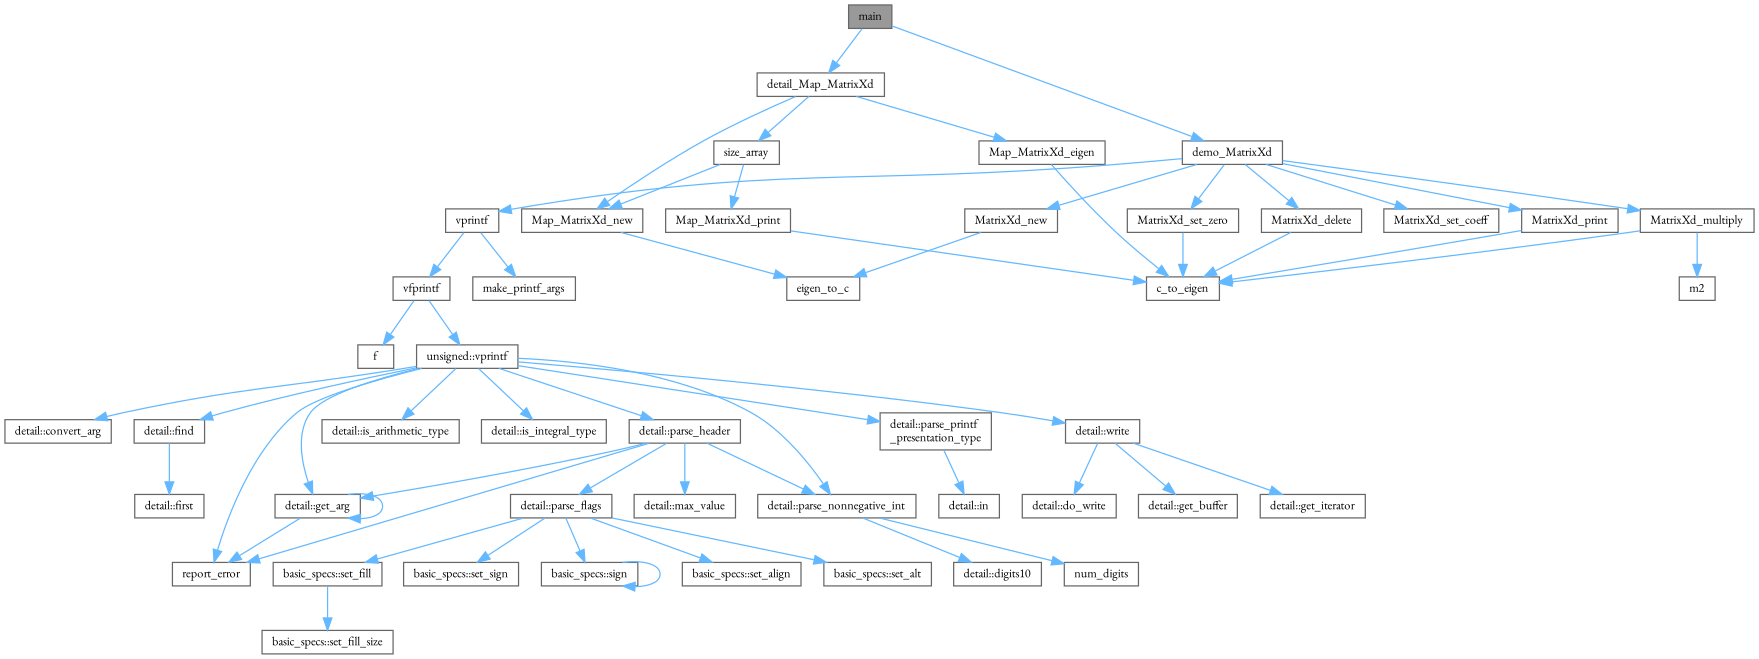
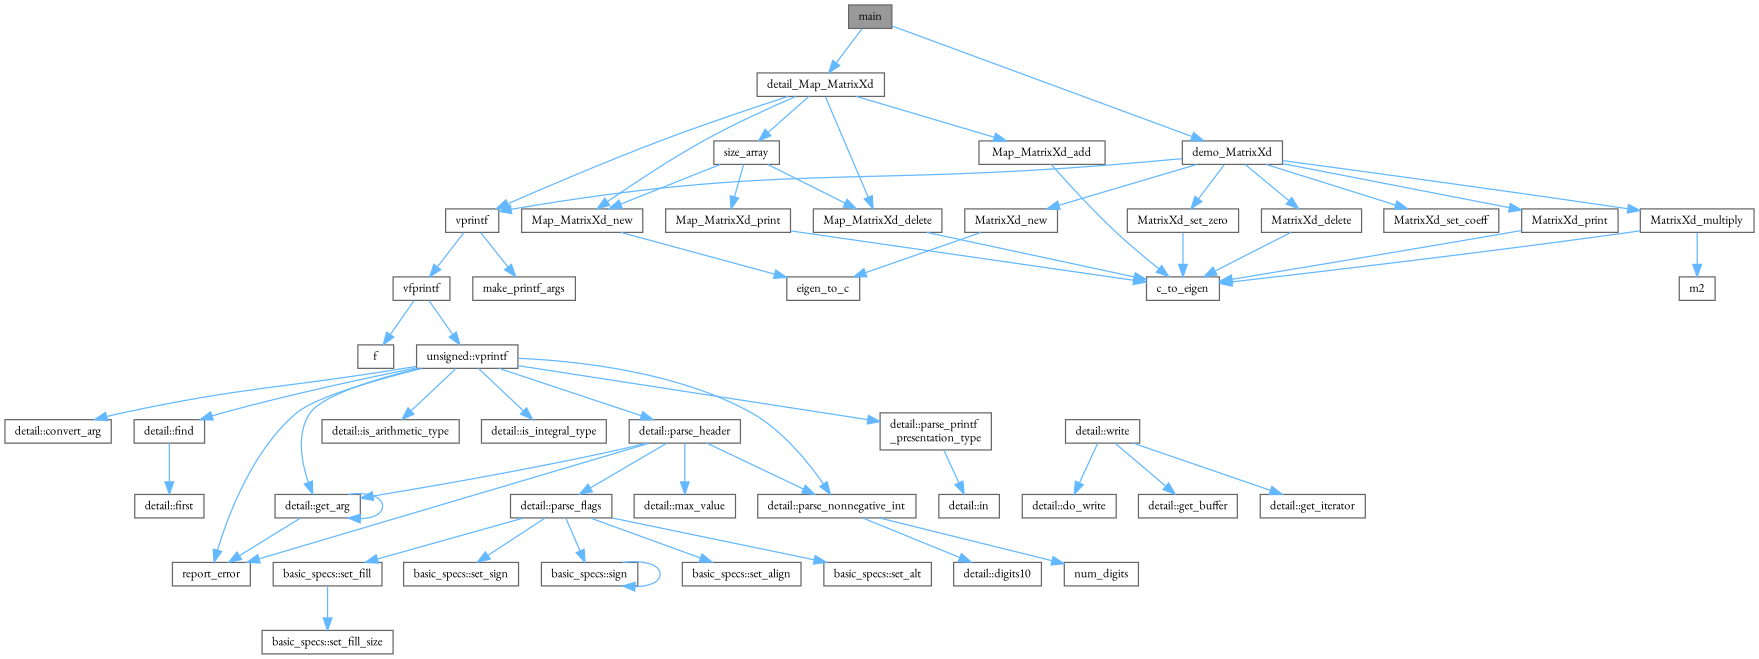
edge "detail_Map_MatrixXd" -> "vprintf": added
node "Map_MatrixXd_eigen": label "Map_MatrixXd_eigen" -> "Map_MatrixXd_add"
node "Map_MatrixXd_delete": added
edge "unsigned::vprintf" -> "detail::write": removed
